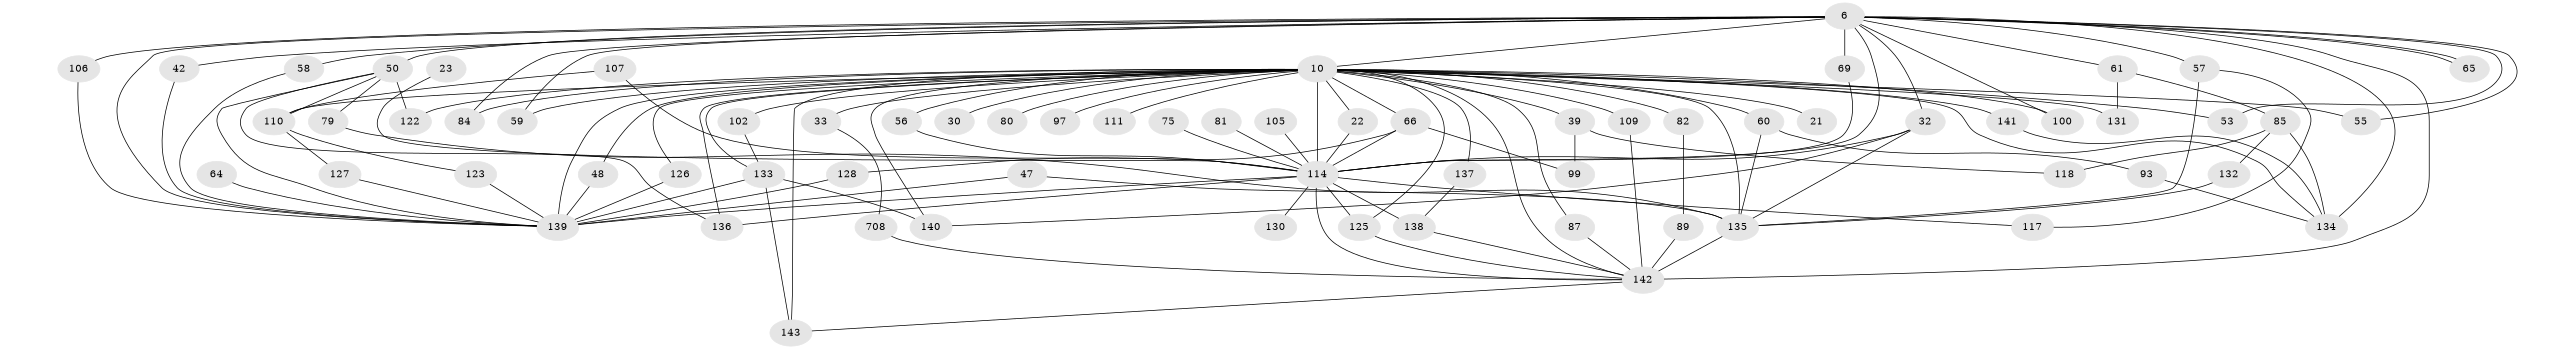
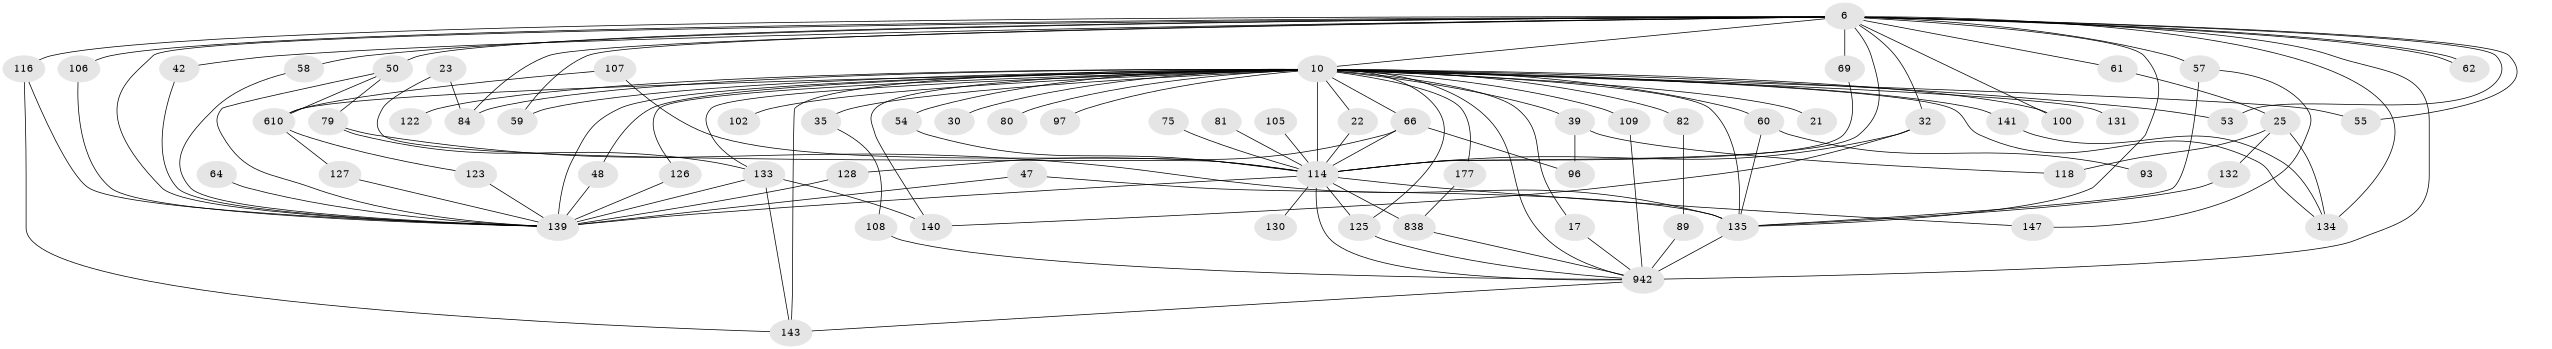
node "116": added
node "65": label "65" -> "62"
edge "61" -- "131": removed
edge "50" -- "122": removed
edge "23" -- "84": added
node "110": label "110" -> "610"
node "33": label "33" -> "35"
node "56": label "56" -> "54"
node "111": removed
node "85": label "85" -> "25"
edge "102" -- "133": now "79" -- "133"
edge "32" -- "135": now "6" -- "135"
node "137": label "137" -> "177"
node "99": label "99" -> "96"
edge "93" -- "134": removed
node "136": removed
node "708": label "708" -> "108"
node "138": label "138" -> "838"
node "87": label "87" -> "17"
node "117": label "117" -> "147"
node "142": label "142" -> "942"
